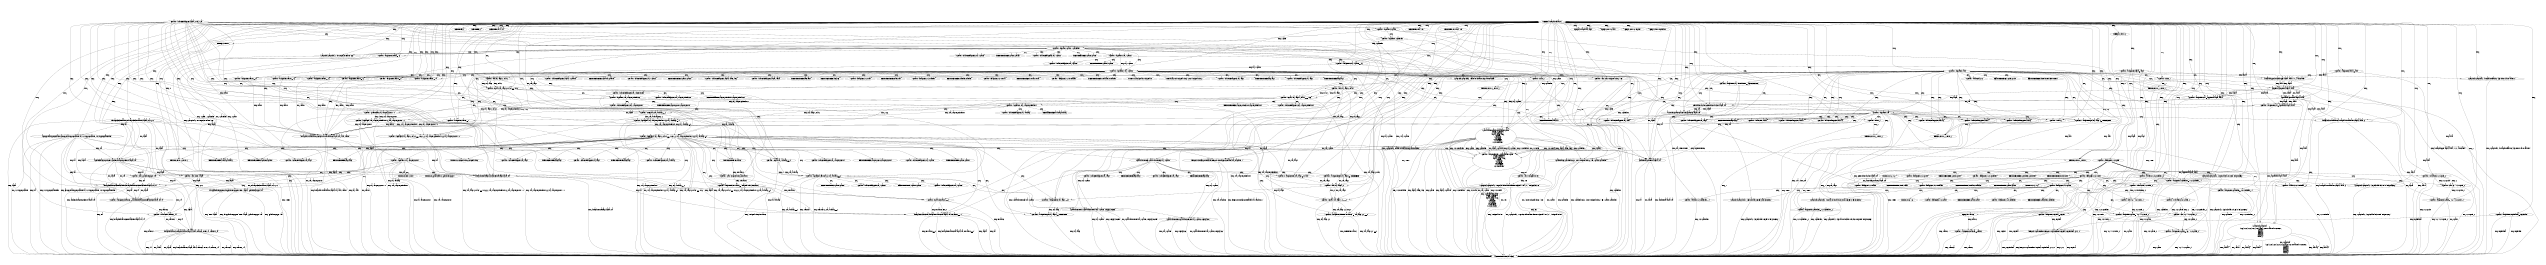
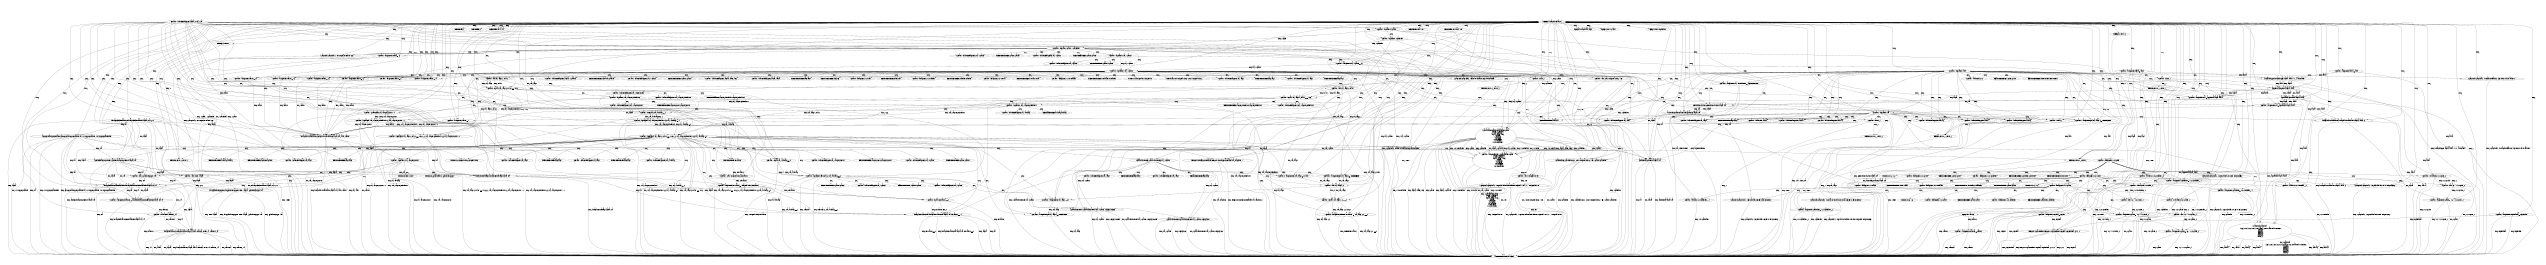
node "(PARAM,const u8 *req_ies)": removed
edge "(METHOD,hostapd_notif_assoc)" -> "(<operator>.equals,new_assoc == 0)": now "(<operator>.logicalNot,!wpa_ie_len)" -> "(<operator>.equals,new_assoc == 0)"
node "(FIELD_IDENTIFIER,rsn_ie_len,rsn_ie_len)": label "(FIELD_IDENTIFIER,rsn_ie_len,rsn_ie_len)" -> "(FIELD_IDENTIFIER,rsn_ie_len,const_ie_len)"
